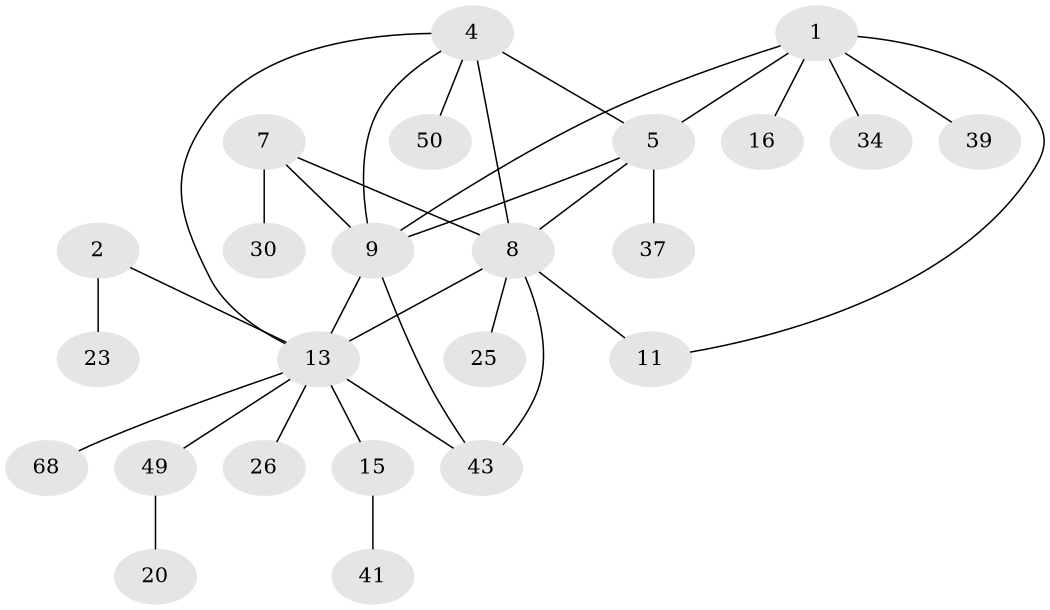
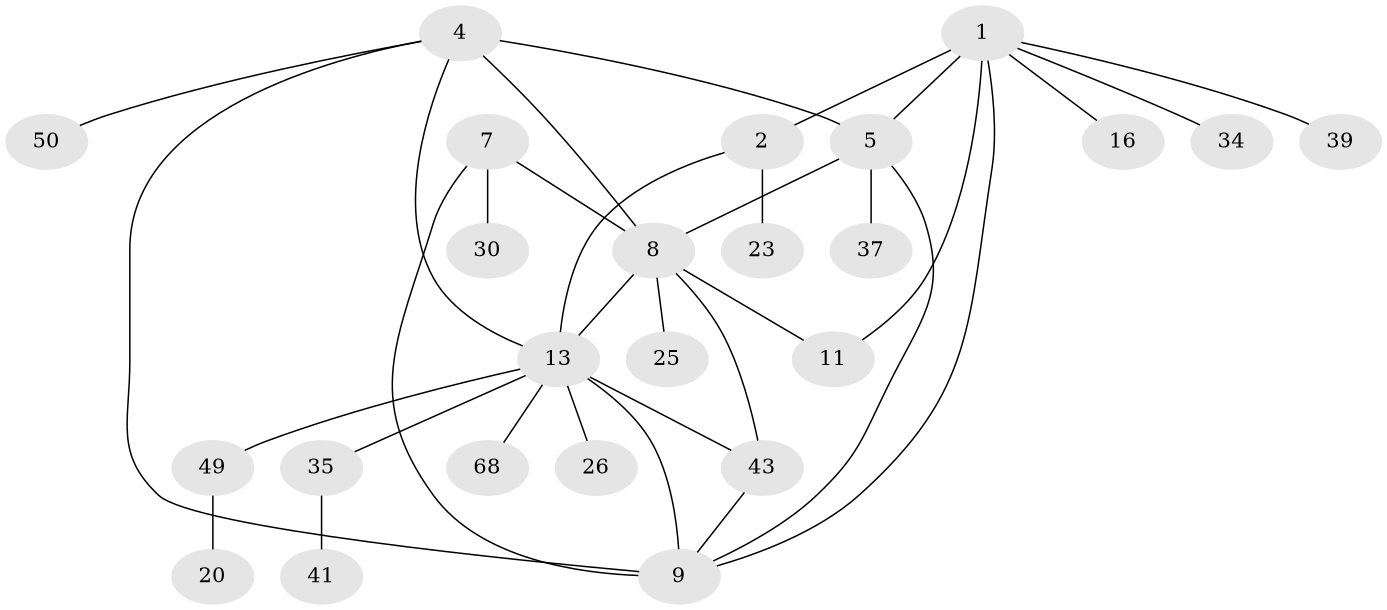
edge "1" -- "2": added
node "15": label "15" -> "35"
